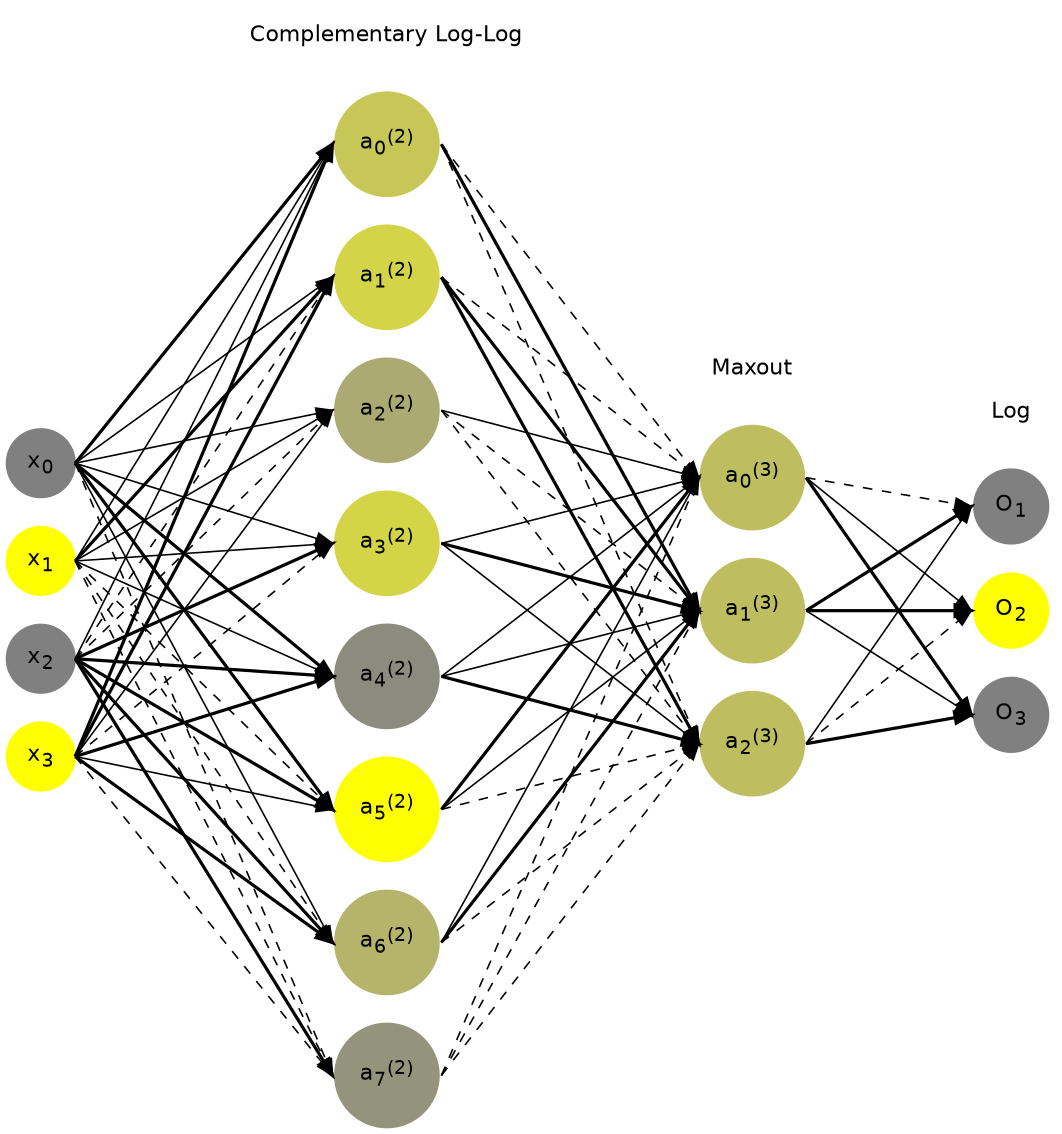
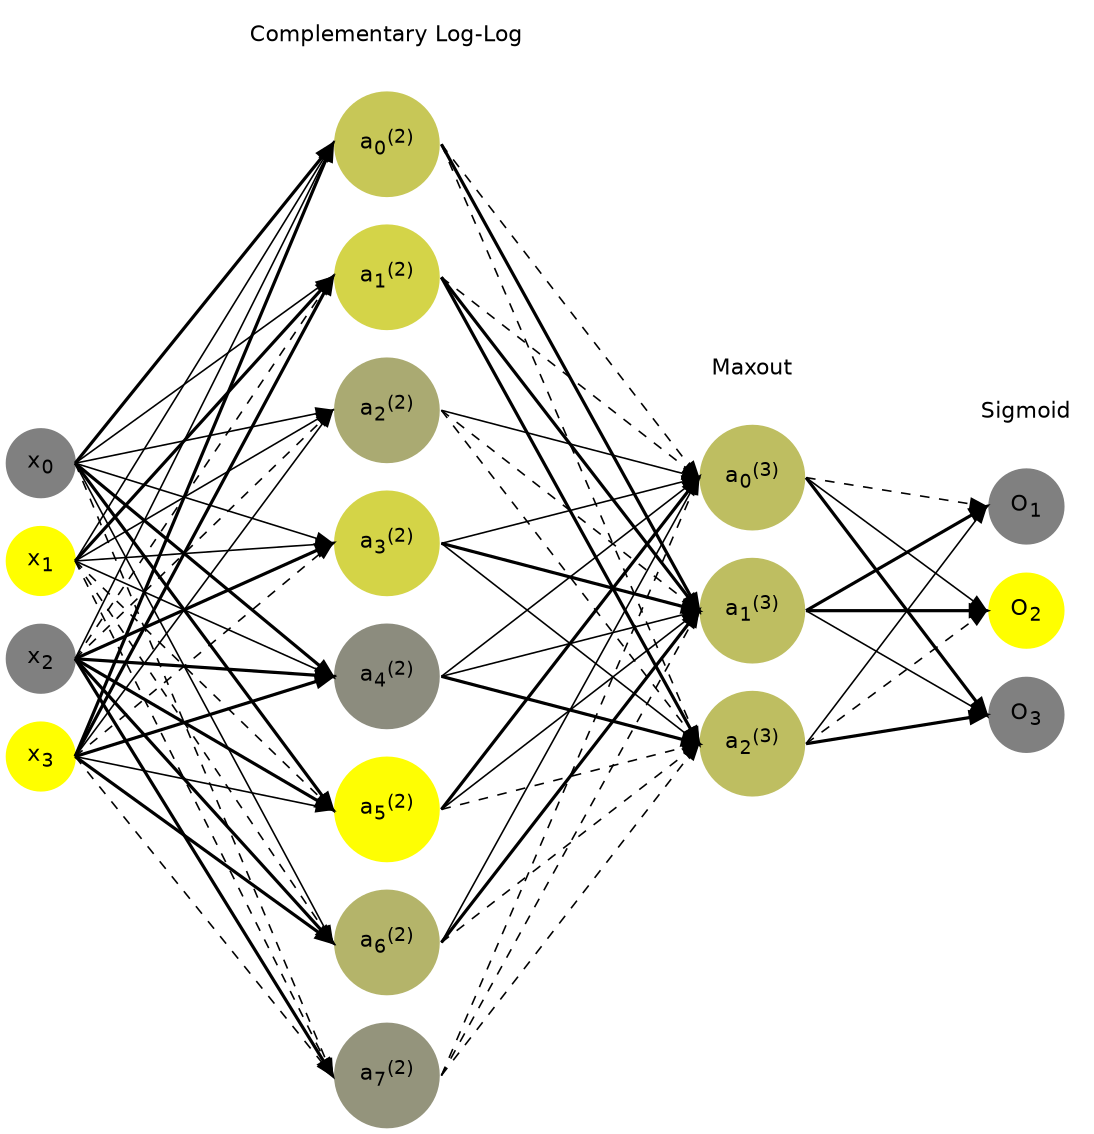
node "Log": label "Log" -> "Sigmoid"
